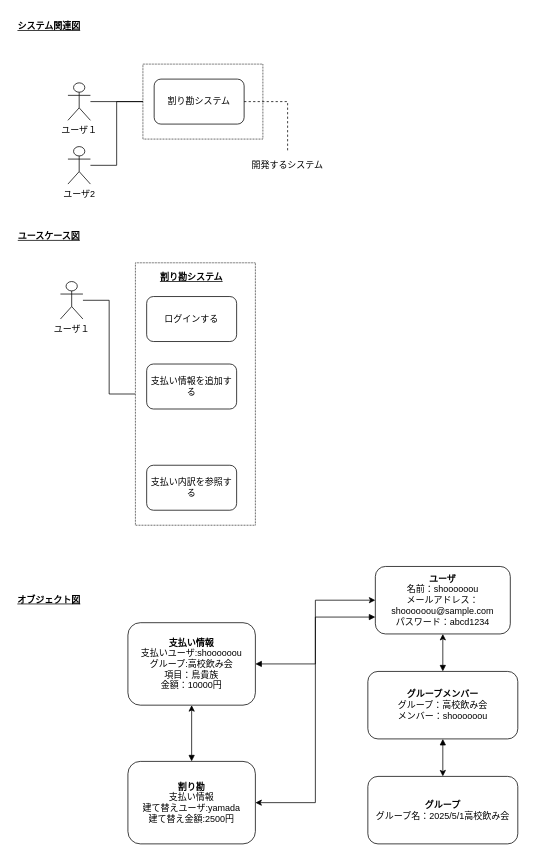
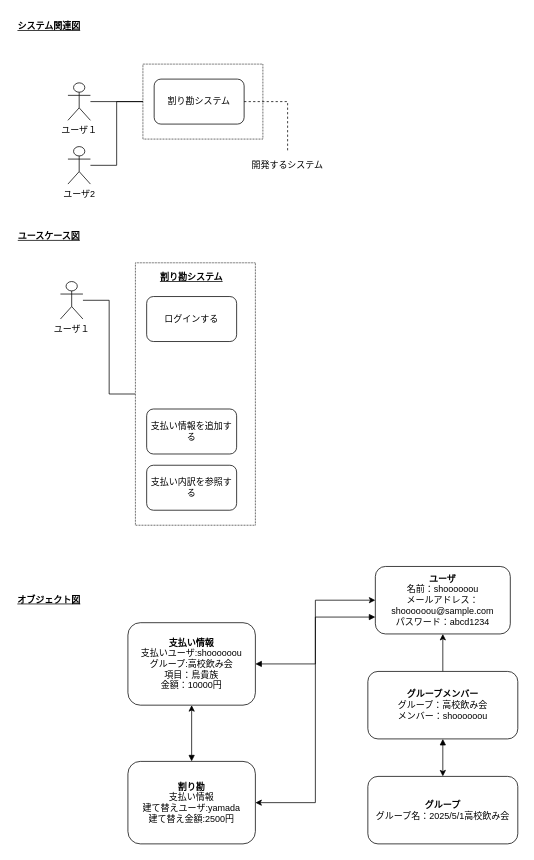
node "支払い情報を追加する": moved (192, 387) -> (192, 432)
edge "ユーザ 名前：shoooooou メールアドレス：shoooooou@sample.com パスワード：abcd1234" -- "グループメンバー グループ：高校飲み会 メンバー：shoooooou": arrowhead block -> none
